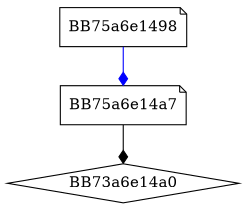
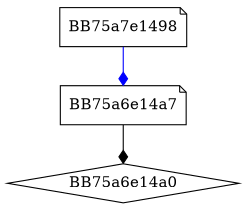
node "BB75a6e1498": label "BB75a6e1498" -> "BB75a7e1498"
node "BB73a6e14a0": label "BB73a6e14a0" -> "BB75a6e14a0"
